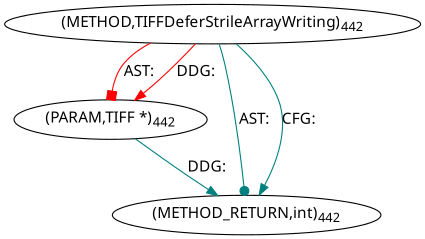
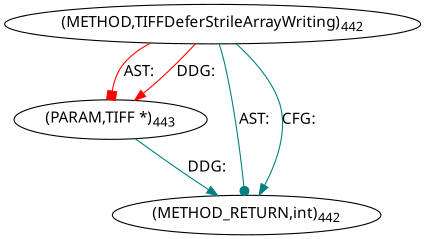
node "(PARAM,TIFF *)": text "442" -> "443"
